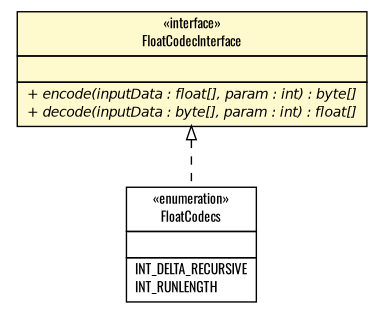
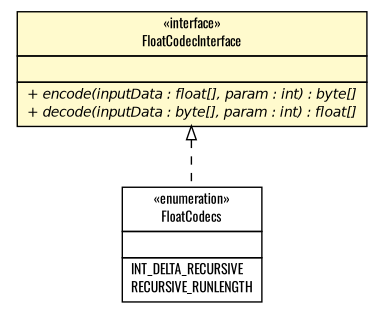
node "FloatCodecs": text "INT_RUNLENGTH" -> "RECURSIVE_RUNLENGTH"
